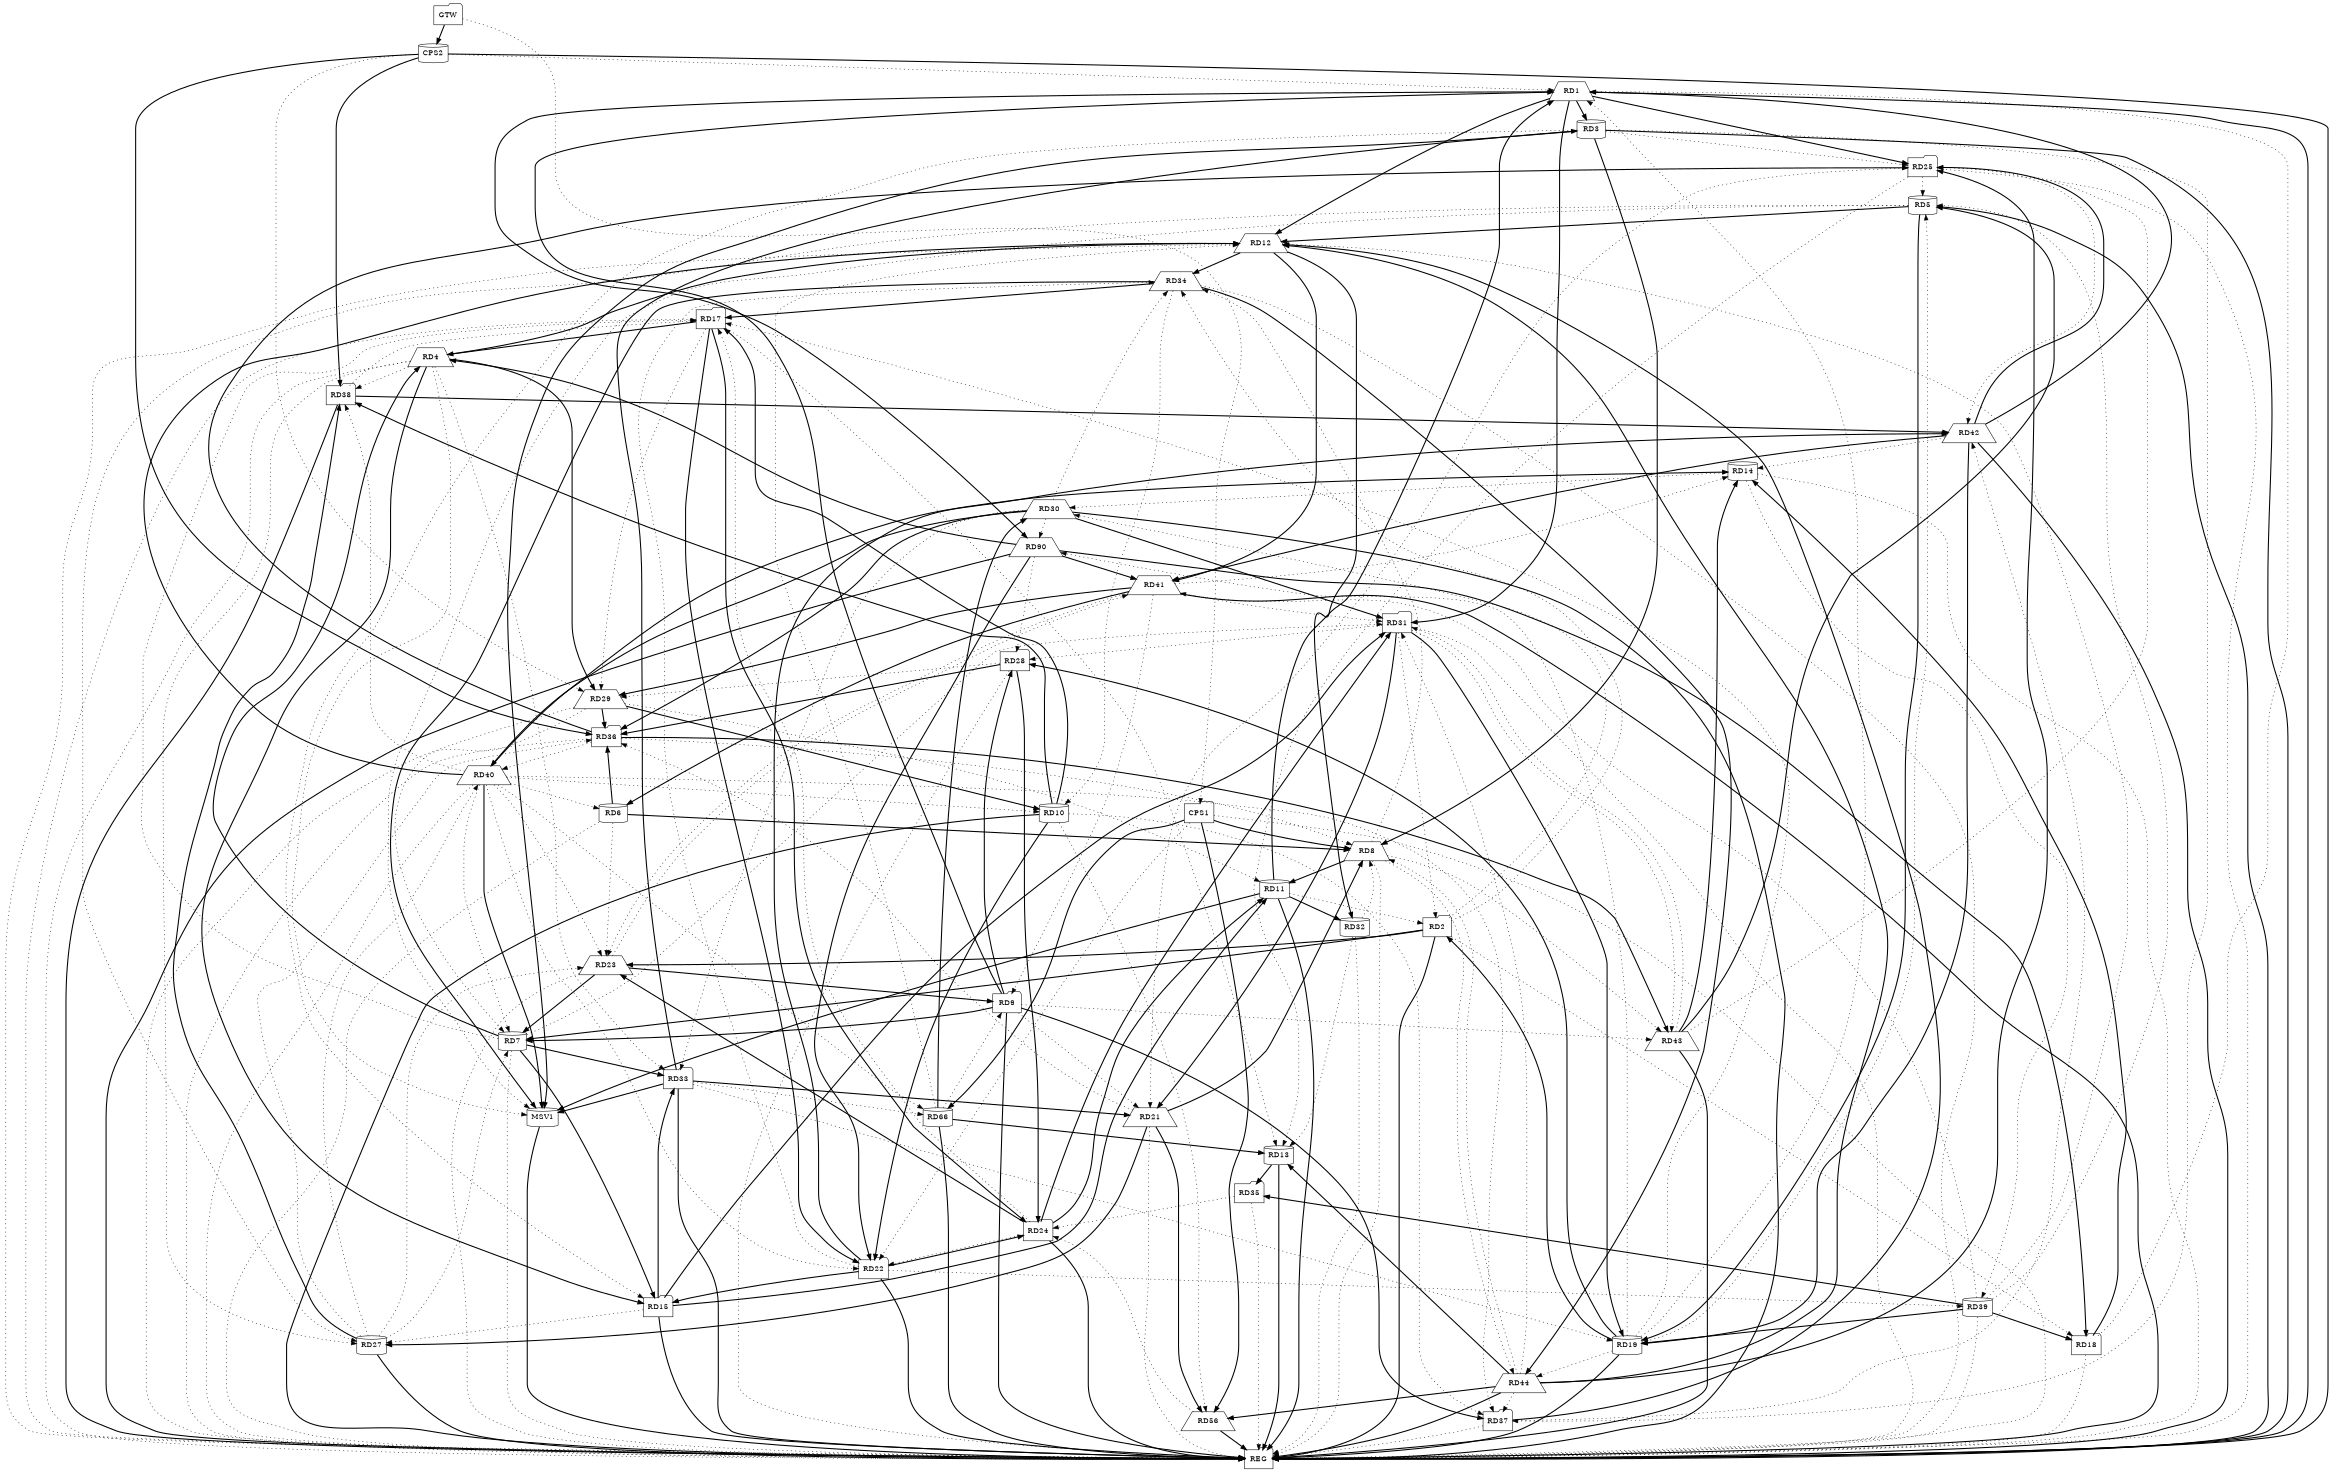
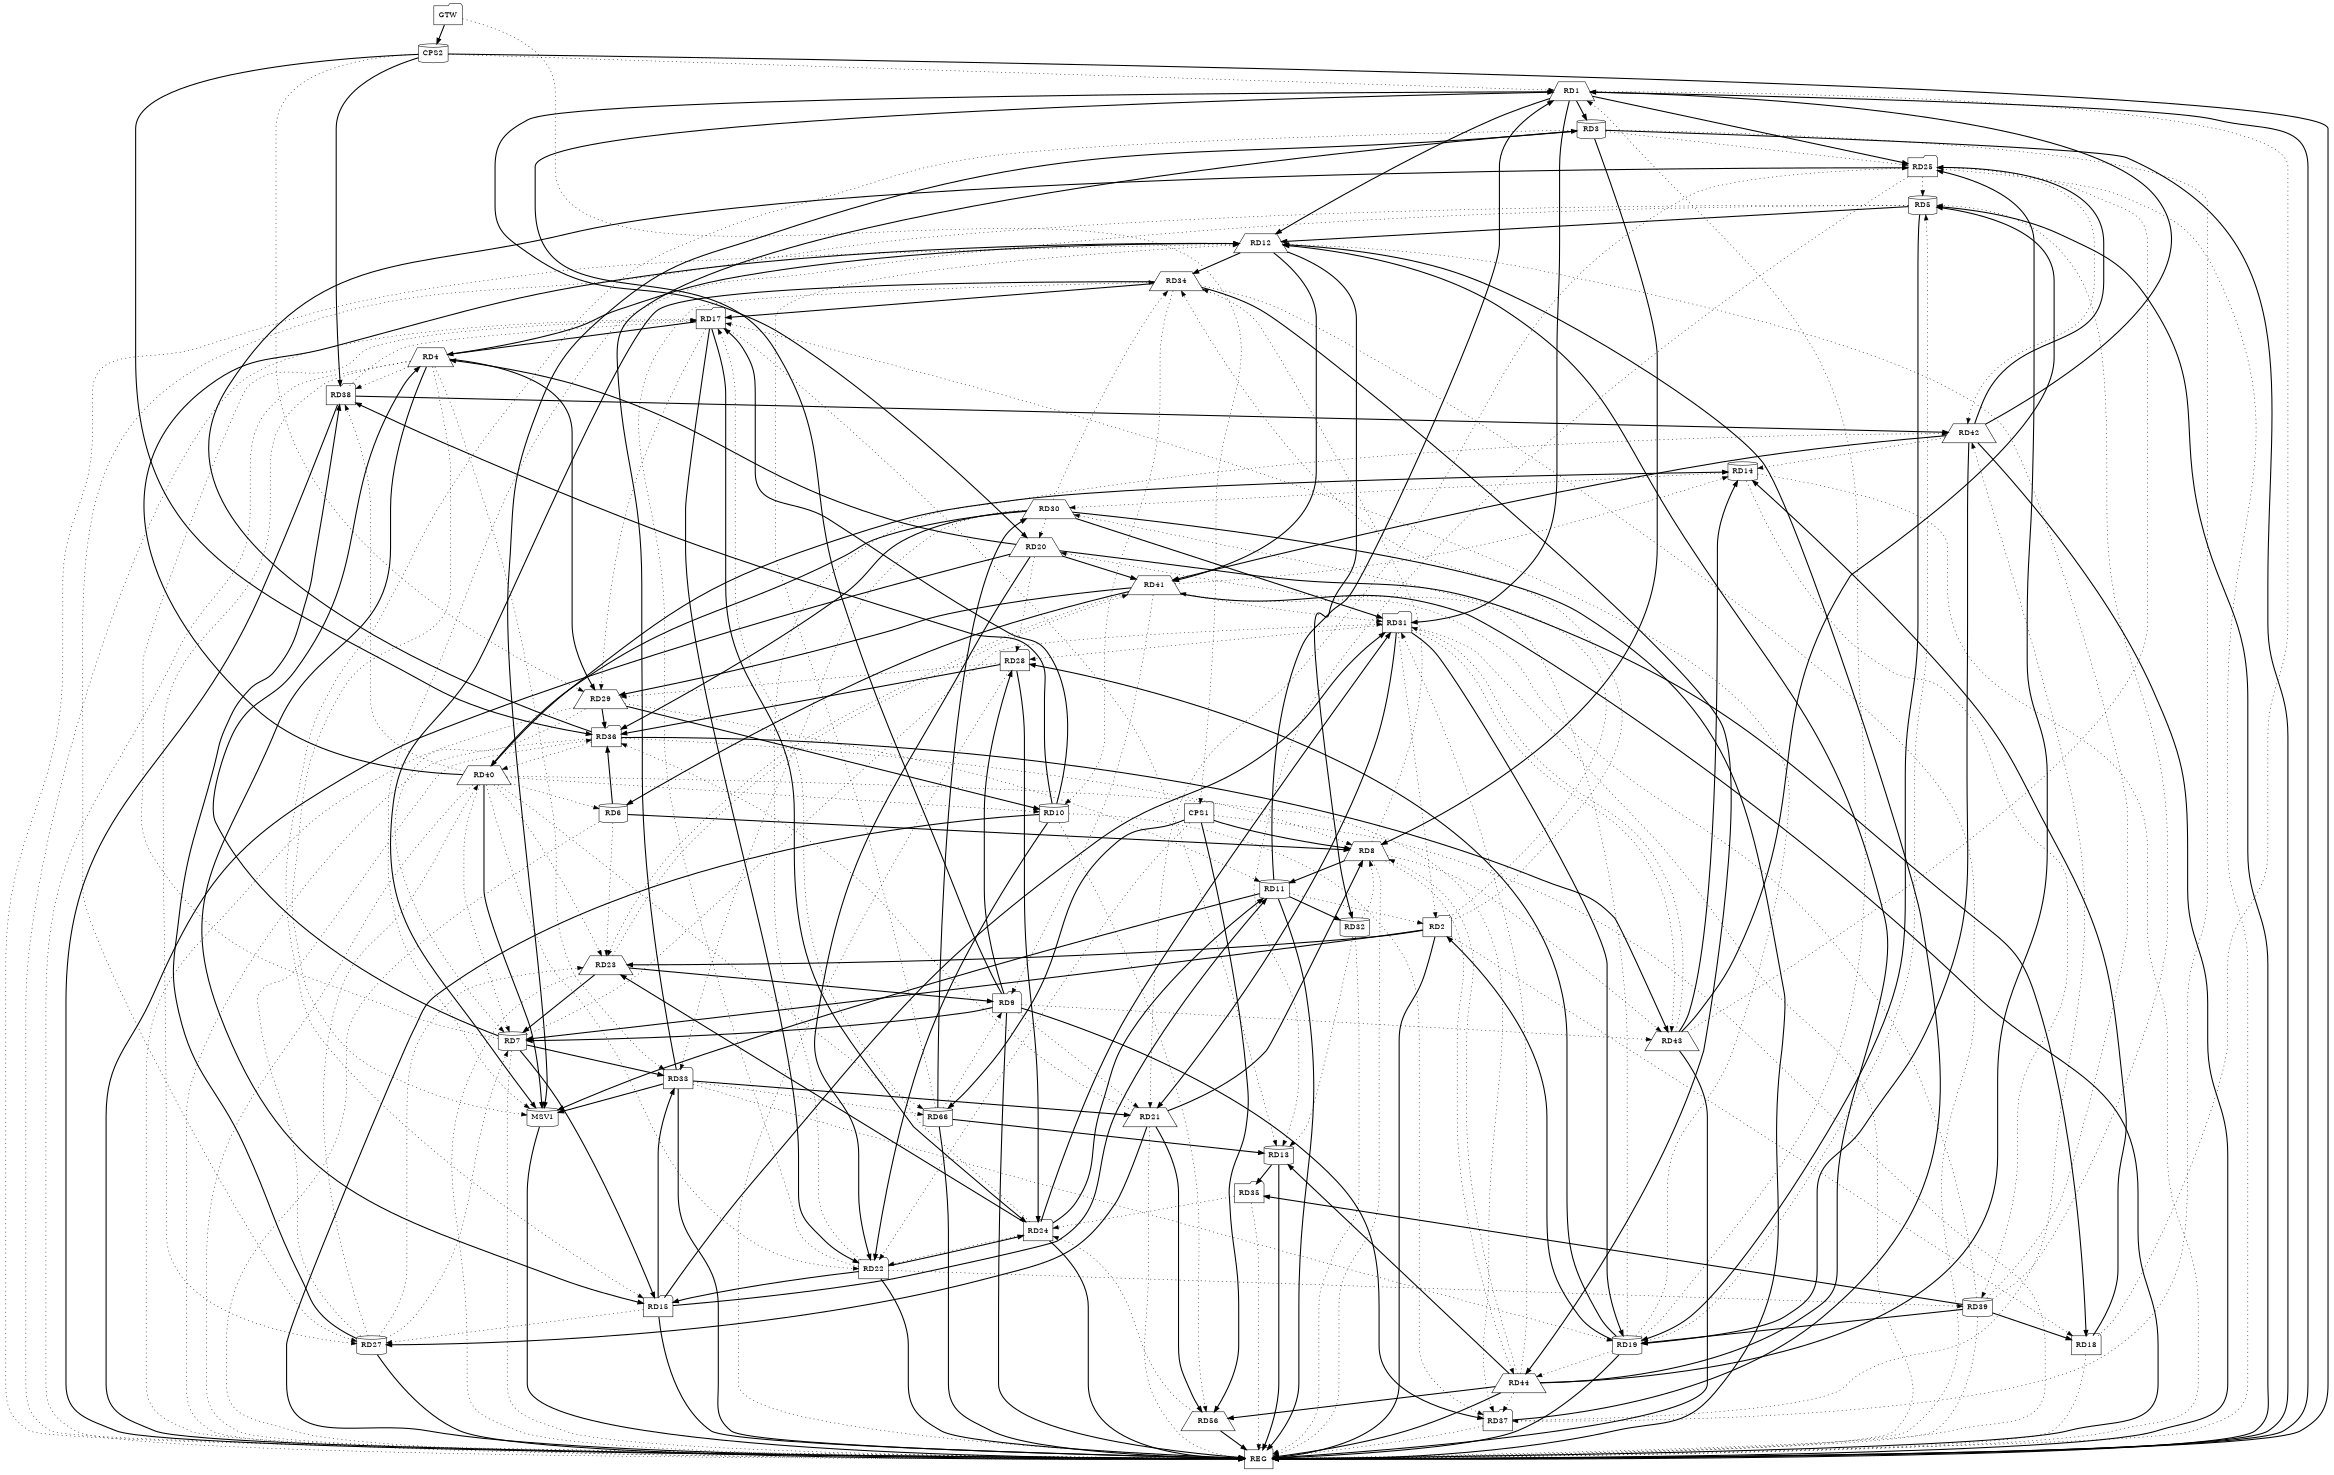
edge "RD22" -> "RD42": style bold -> dotted
node "RD90": label "RD90" -> "RD20"
